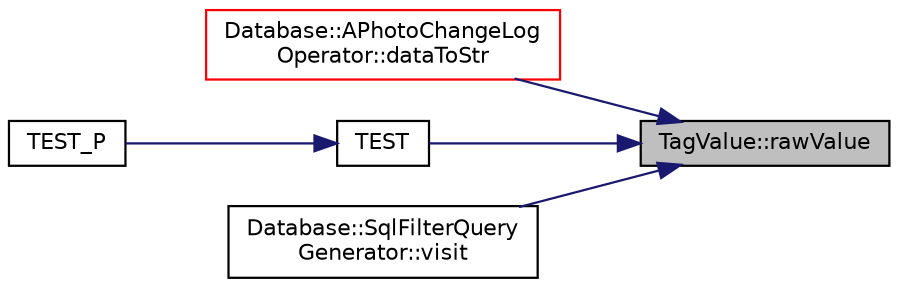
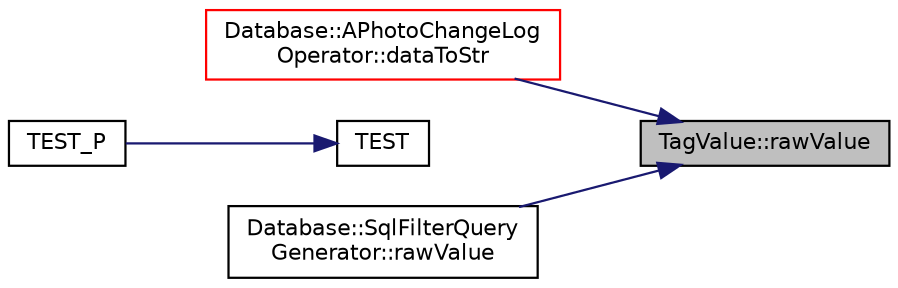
edge "TEST" -> "TagValue::rawValue": removed
node "Database::SqlFilterQuery Generator::visit": label "Database::SqlFilterQuery Generator::visit" -> "Database::SqlFilterQuery Generator::rawValue"
